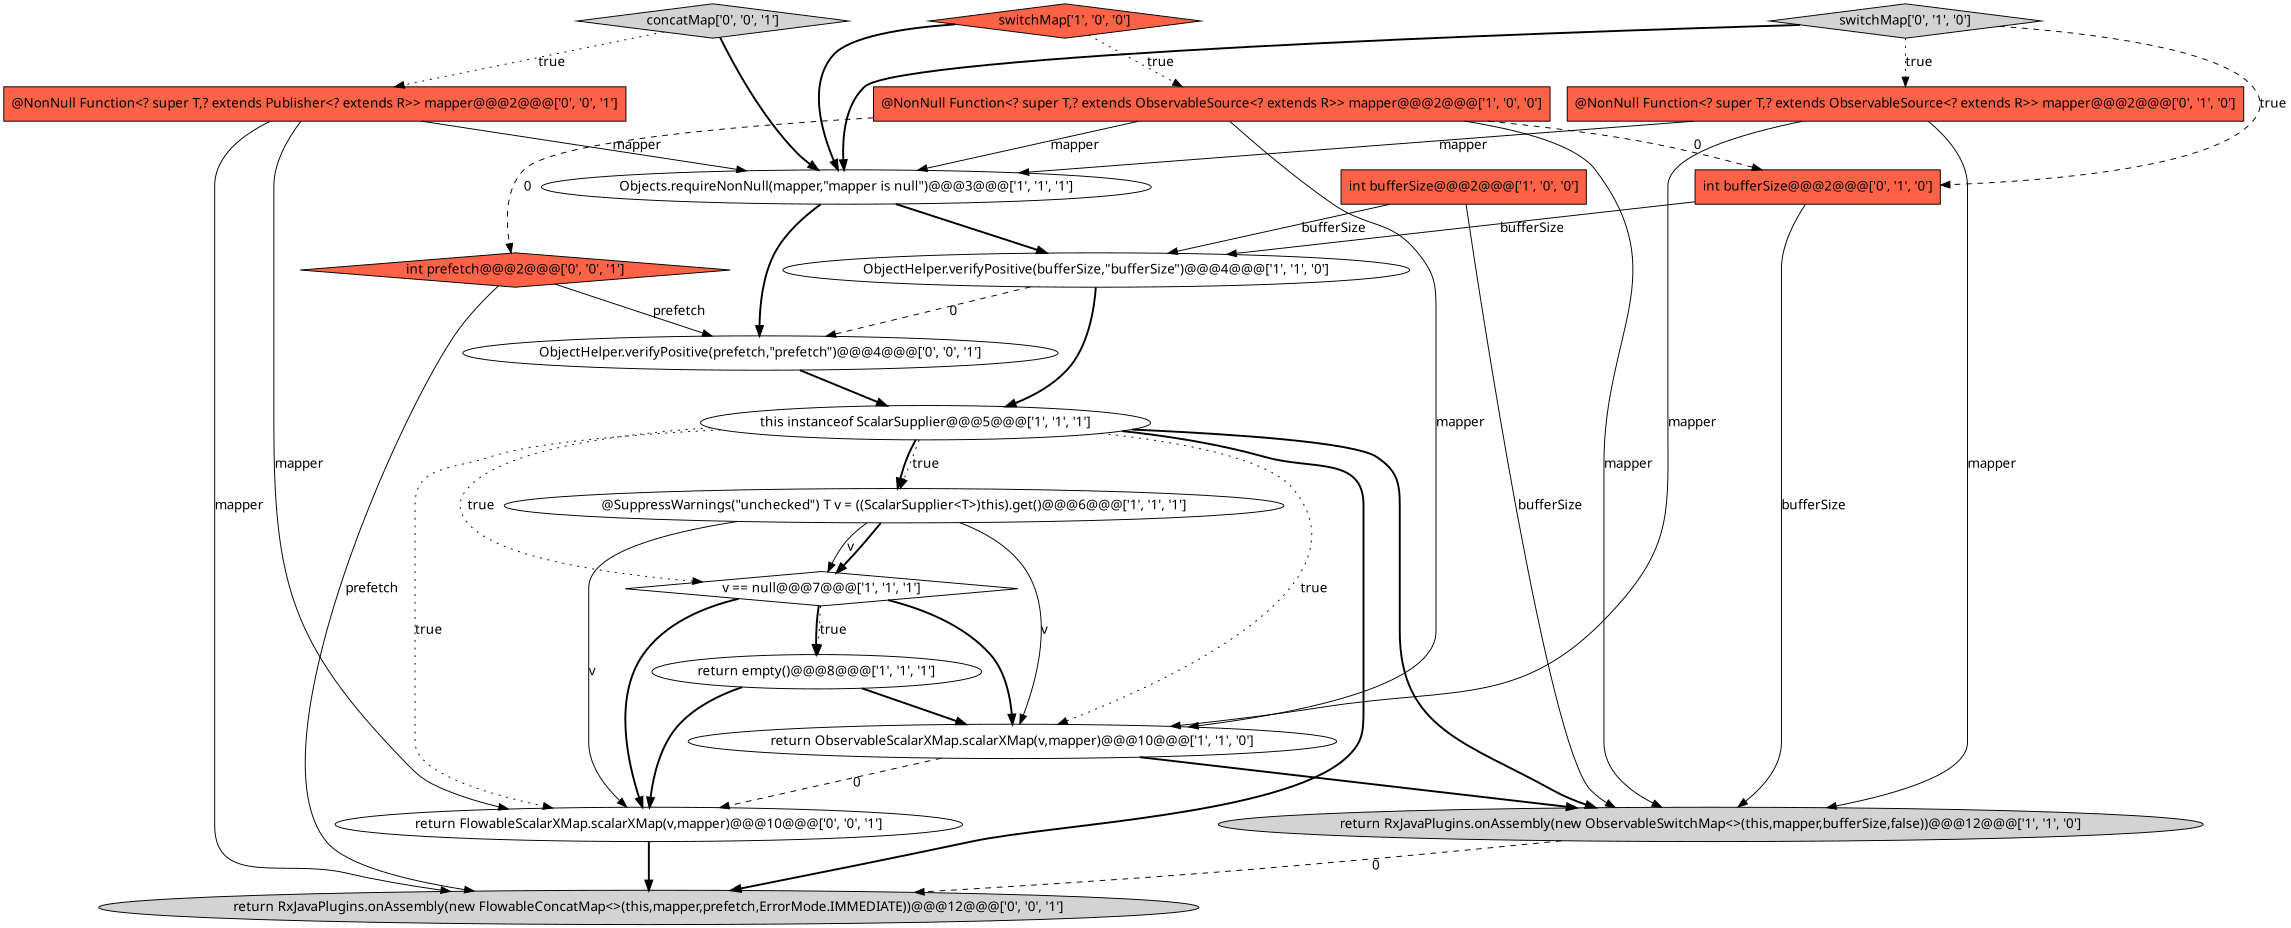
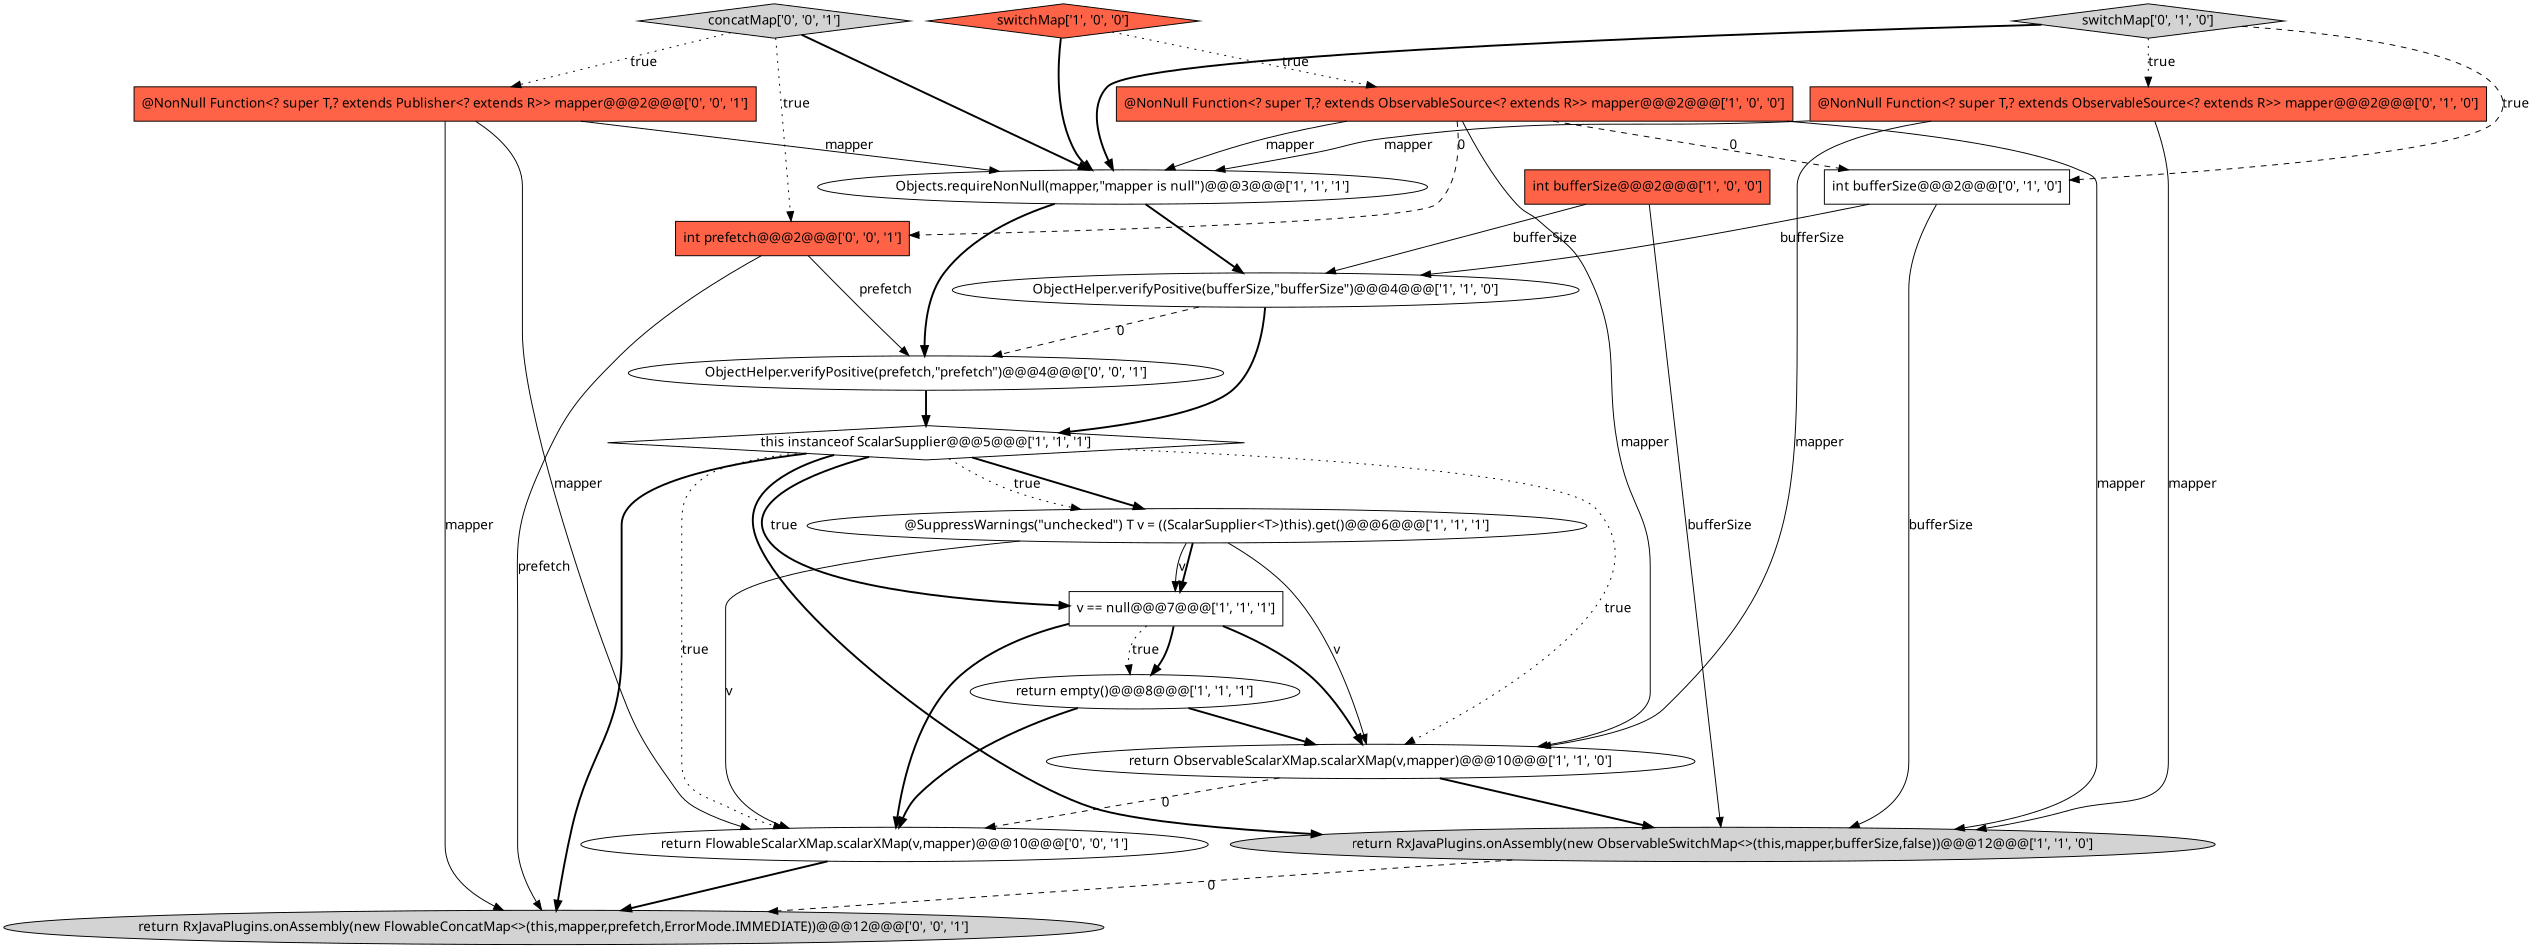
edge "concatMap['0', '0', '1']" -> "int prefetch@@@2@@@['0', '0', '1']": added, label "true"
node "int bufferSize@@@2@@@['0', '1', '0']": fillcolor tomato -> white
node "int prefetch@@@2@@@['0', '0', '1']": shape diamond -> box
node "this instanceof ScalarSupplier@@@5@@@['1', '1', '1']": shape ellipse -> diamond
edge "this instanceof ScalarSupplier@@@5@@@['1', '1', '1']" -> "v == null@@@7@@@['1', '1', '1']": style dotted -> bold
node "v == null@@@7@@@['1', '1', '1']": shape diamond -> box
